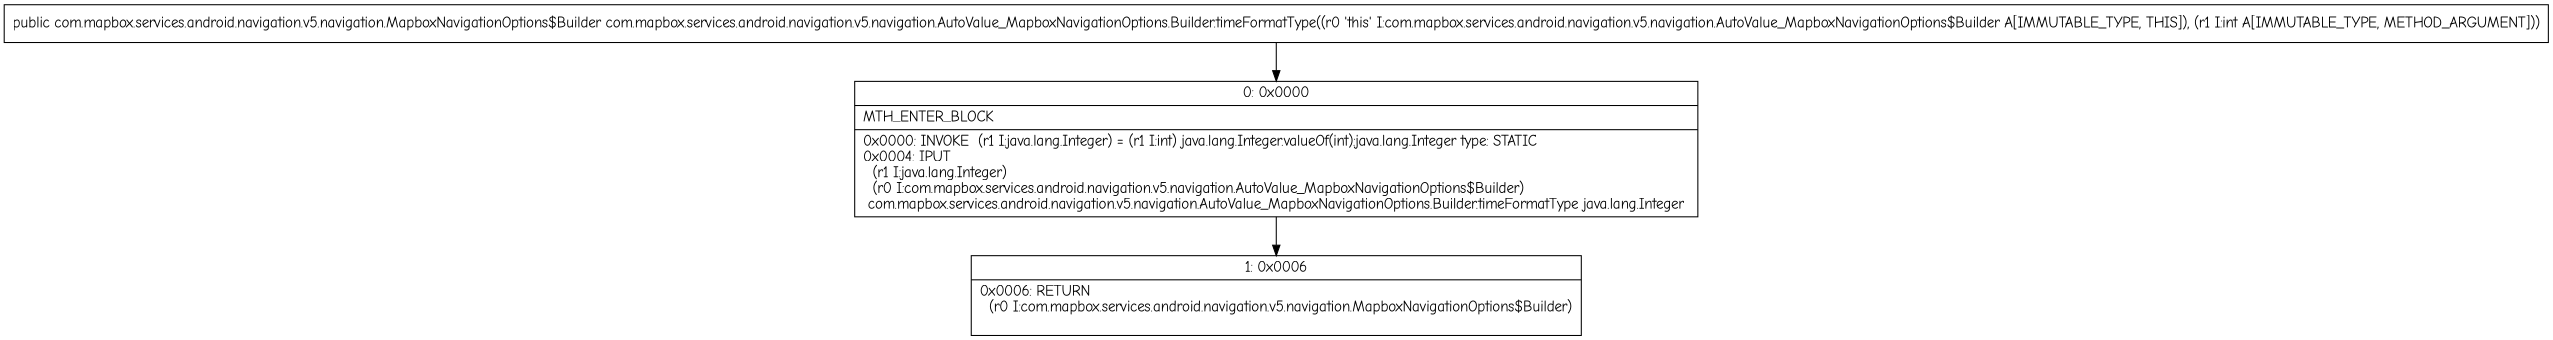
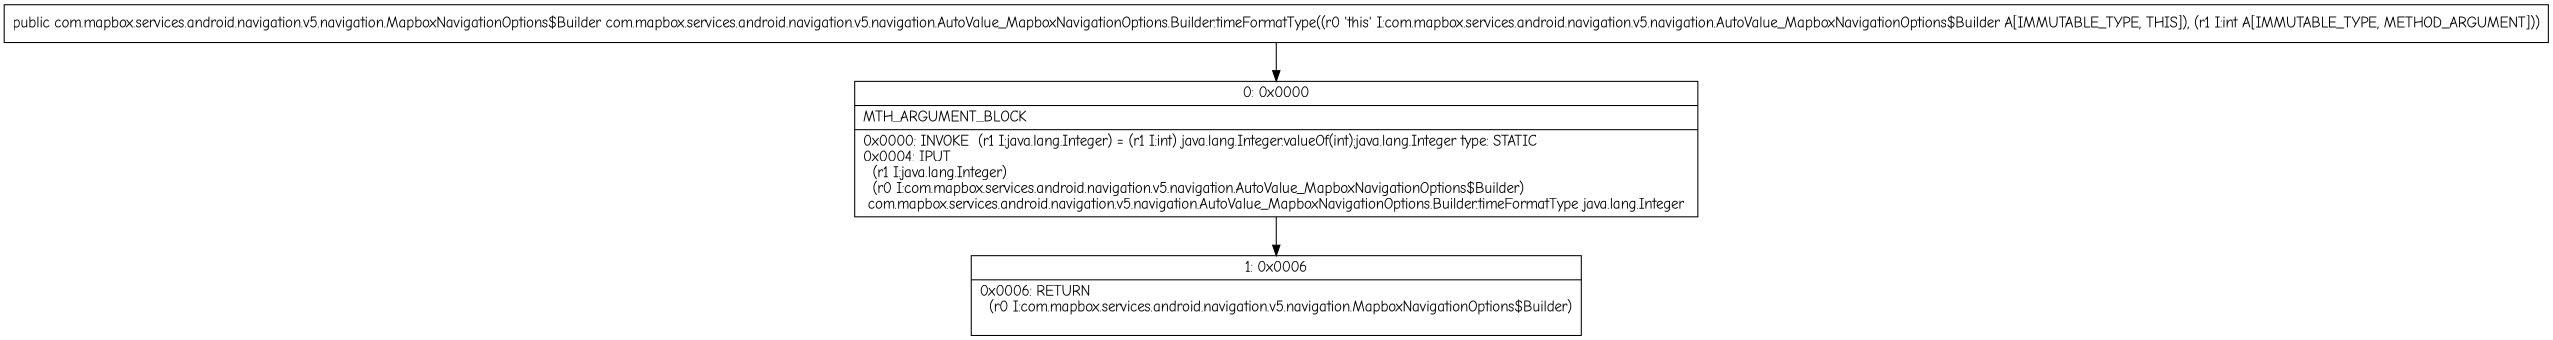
node "0: 0x0000": text "MTH_ENTER_BLOCK" -> "MTH_ARGUMENT_BLOCK"
